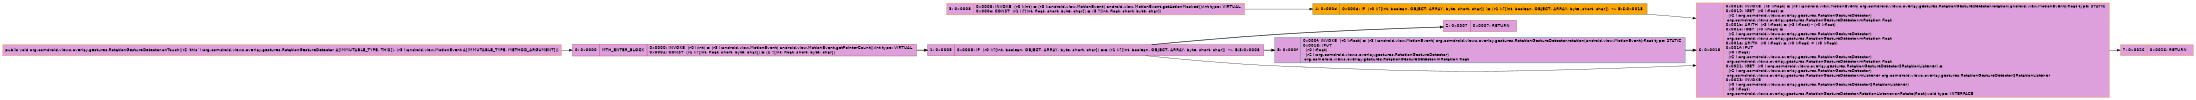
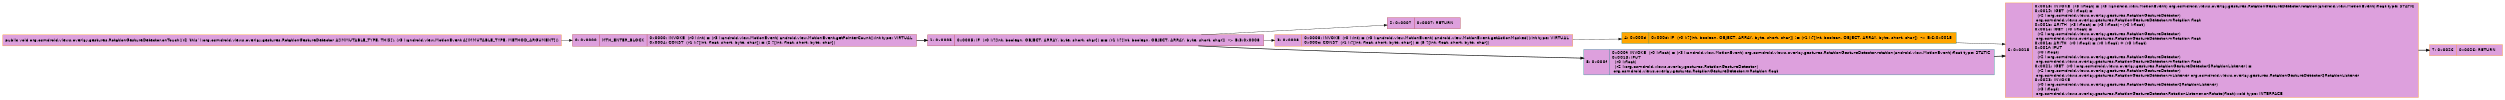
edge "1: 0x0005" -> "2: 0x0007": style bold -> solid
edge "6: 0x0015" -> "7: 0x0026": style solid -> bold
edge "1: 0x0005" -> "6: 0x0015": now "1: 0x0005" -> "3: 0x0008"
